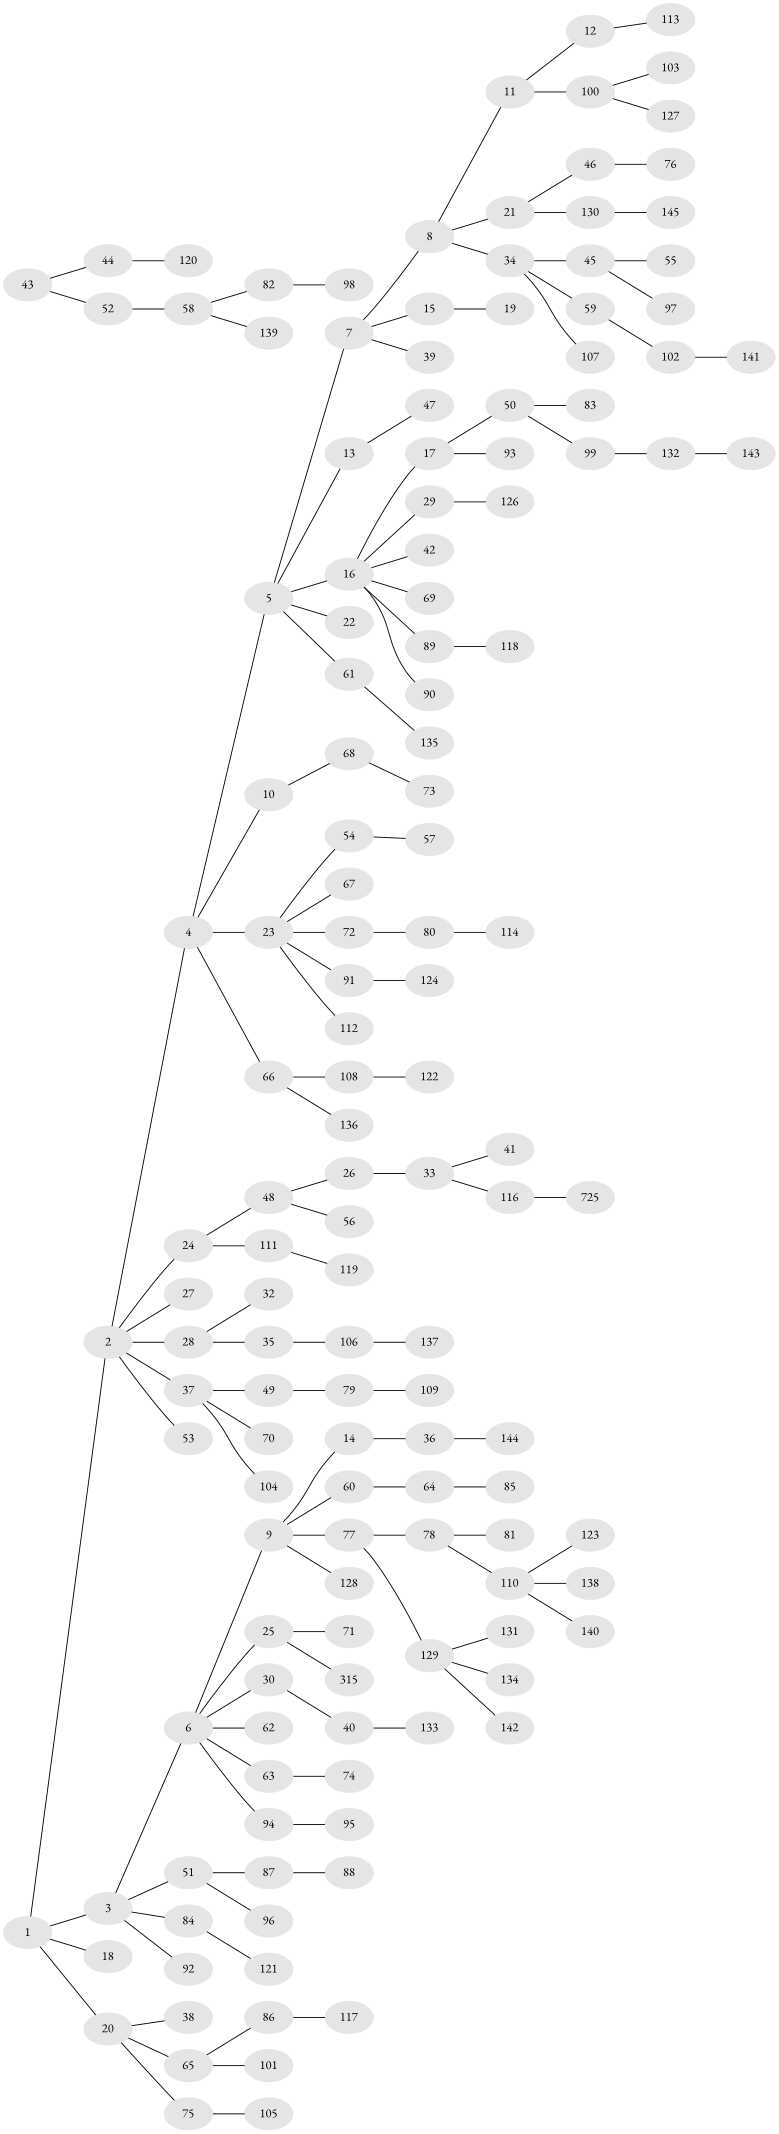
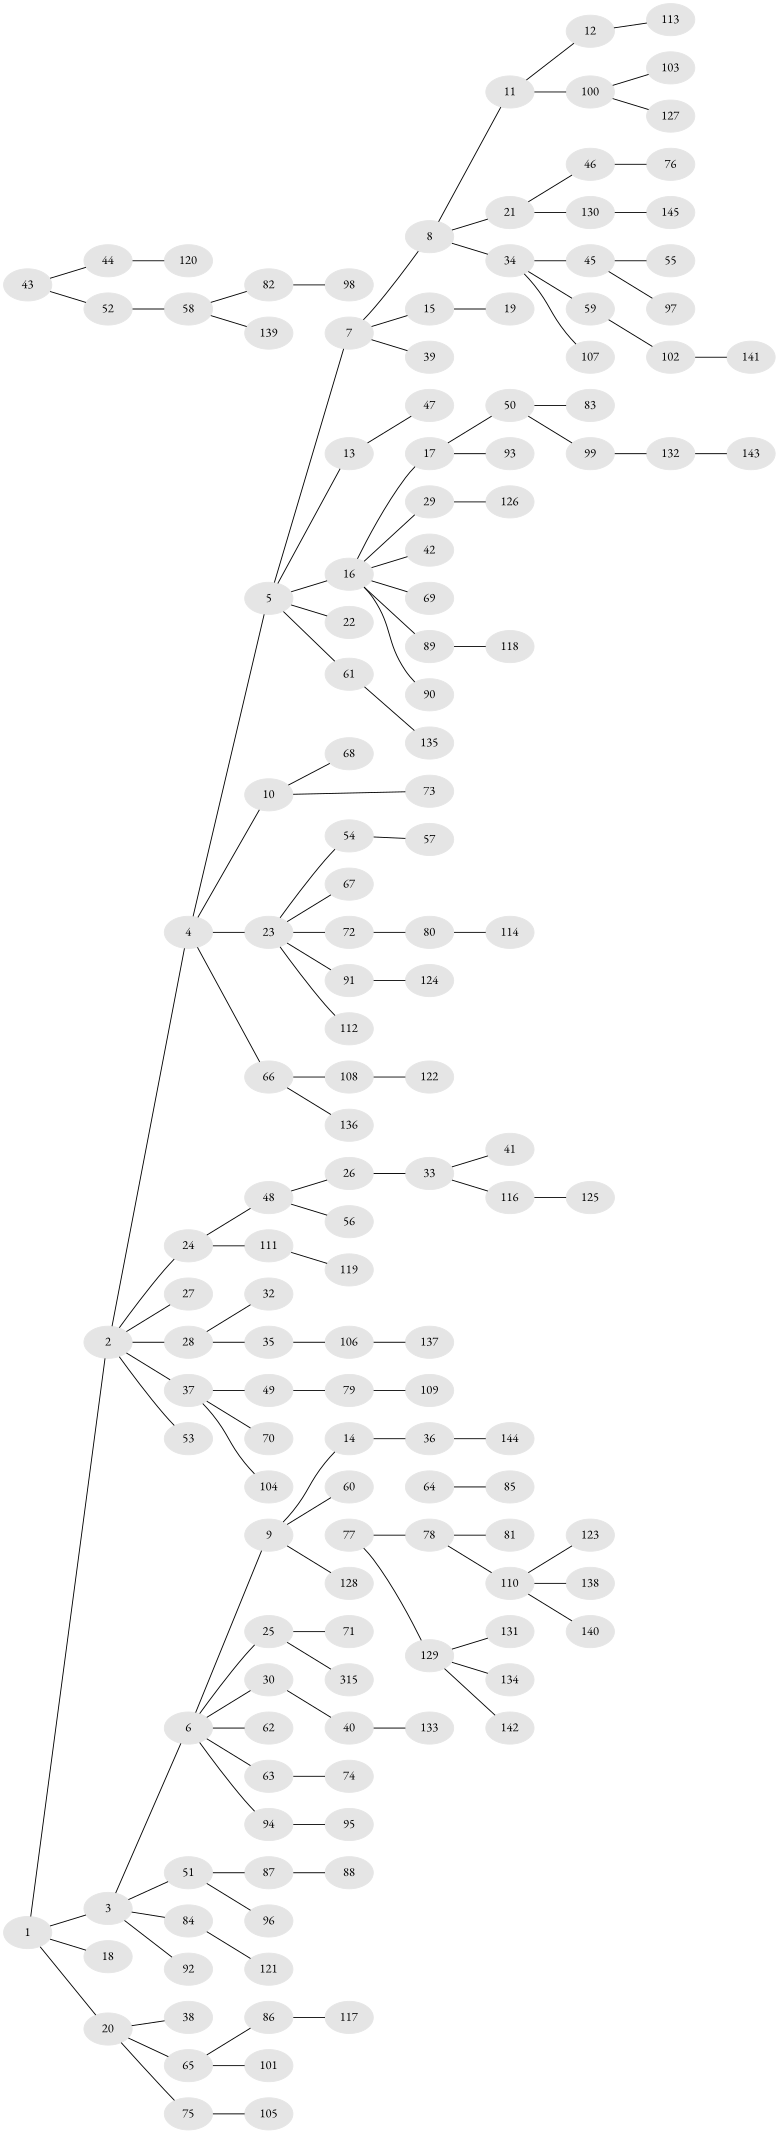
edge "68" -- "73": now "10" -- "73"
node "725": label "725" -> "125"
edge "60" -- "64": removed
edge "9" -- "77": removed
